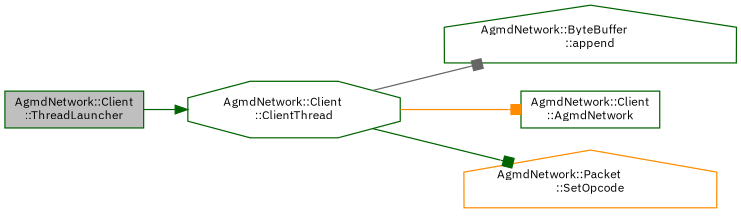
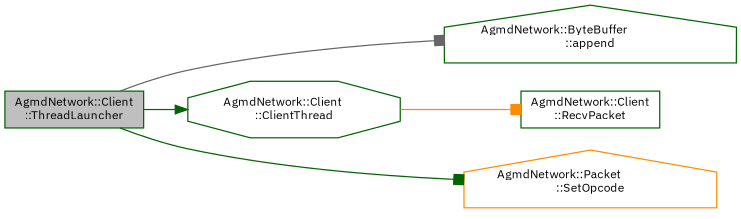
edge "AgmdNetwork::Client ::ClientThread" -> "AgmdNetwork::ByteBuffer ::append": now "AgmdNetwork::Client ::ThreadLauncher" -> "AgmdNetwork::ByteBuffer ::append"
node "AgmdNetwork::Client ::AgmdNetwork": label "AgmdNetwork::Client ::AgmdNetwork" -> "AgmdNetwork::Client ::RecvPacket"
edge "AgmdNetwork::Client ::ClientThread" -> "AgmdNetwork::Packet ::SetOpcode": now "AgmdNetwork::Client ::ThreadLauncher" -> "AgmdNetwork::Packet ::SetOpcode"
